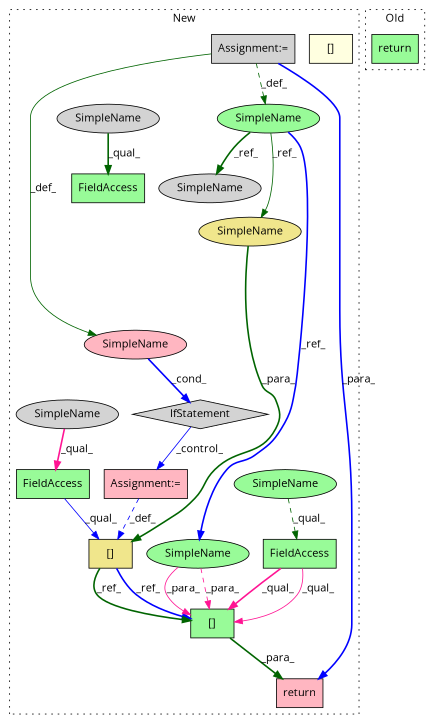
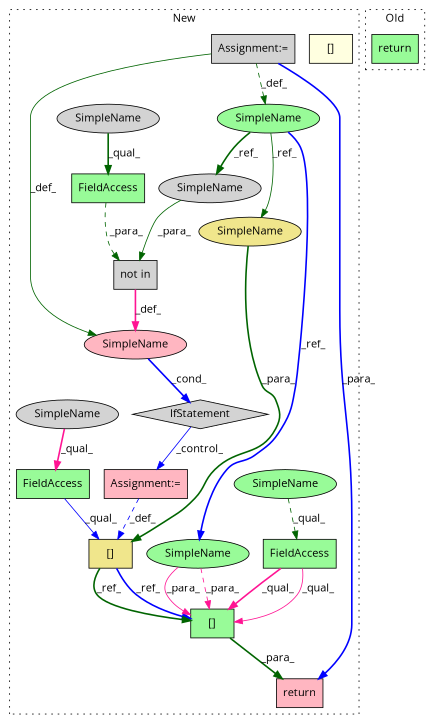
node "not in": added
